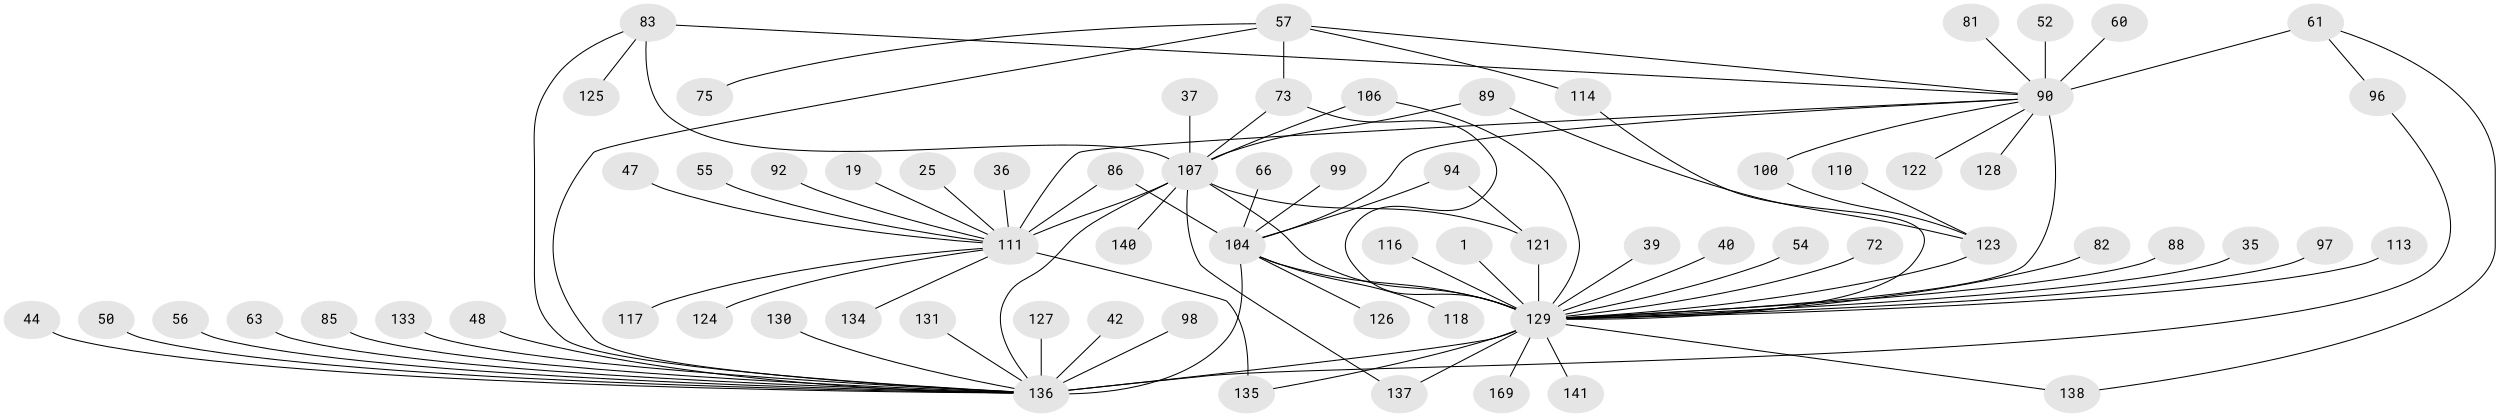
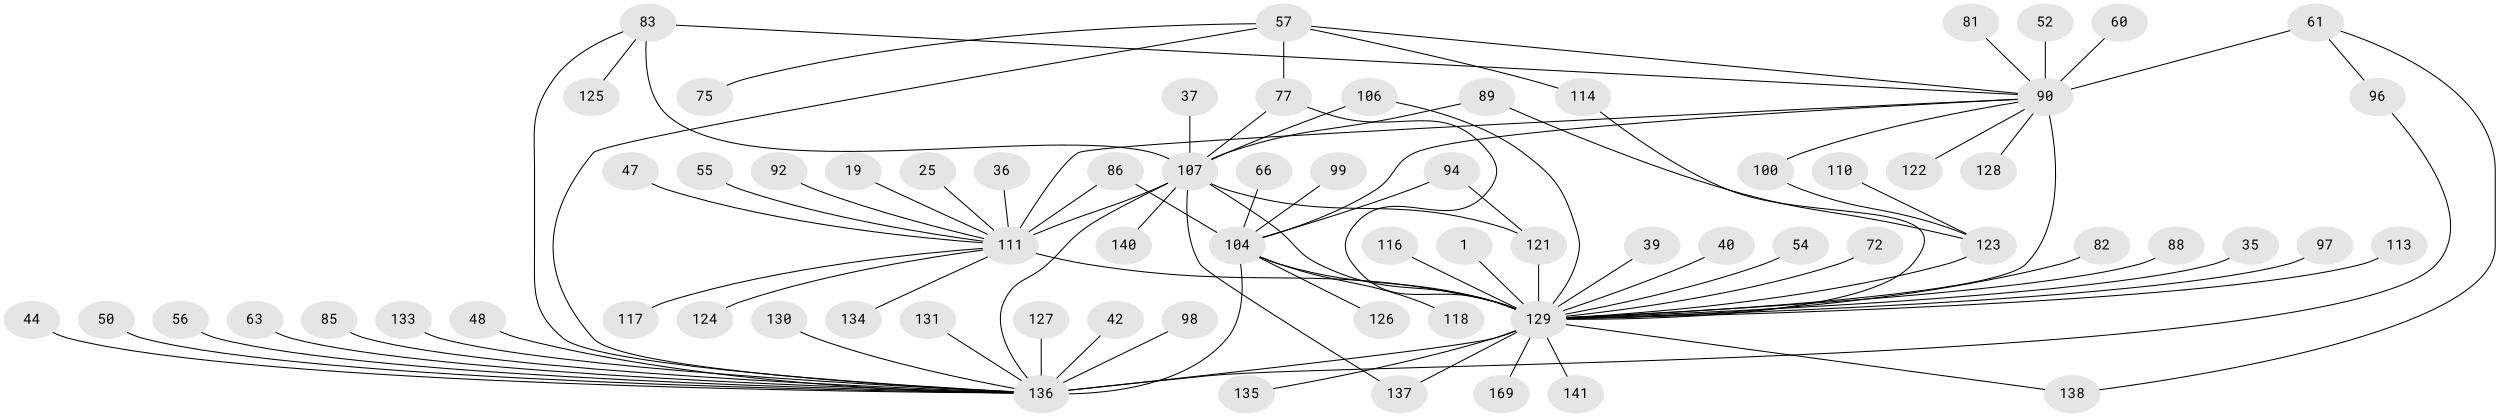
node "73": label "73" -> "77"
edge "111" -- "135": now "111" -- "129"
